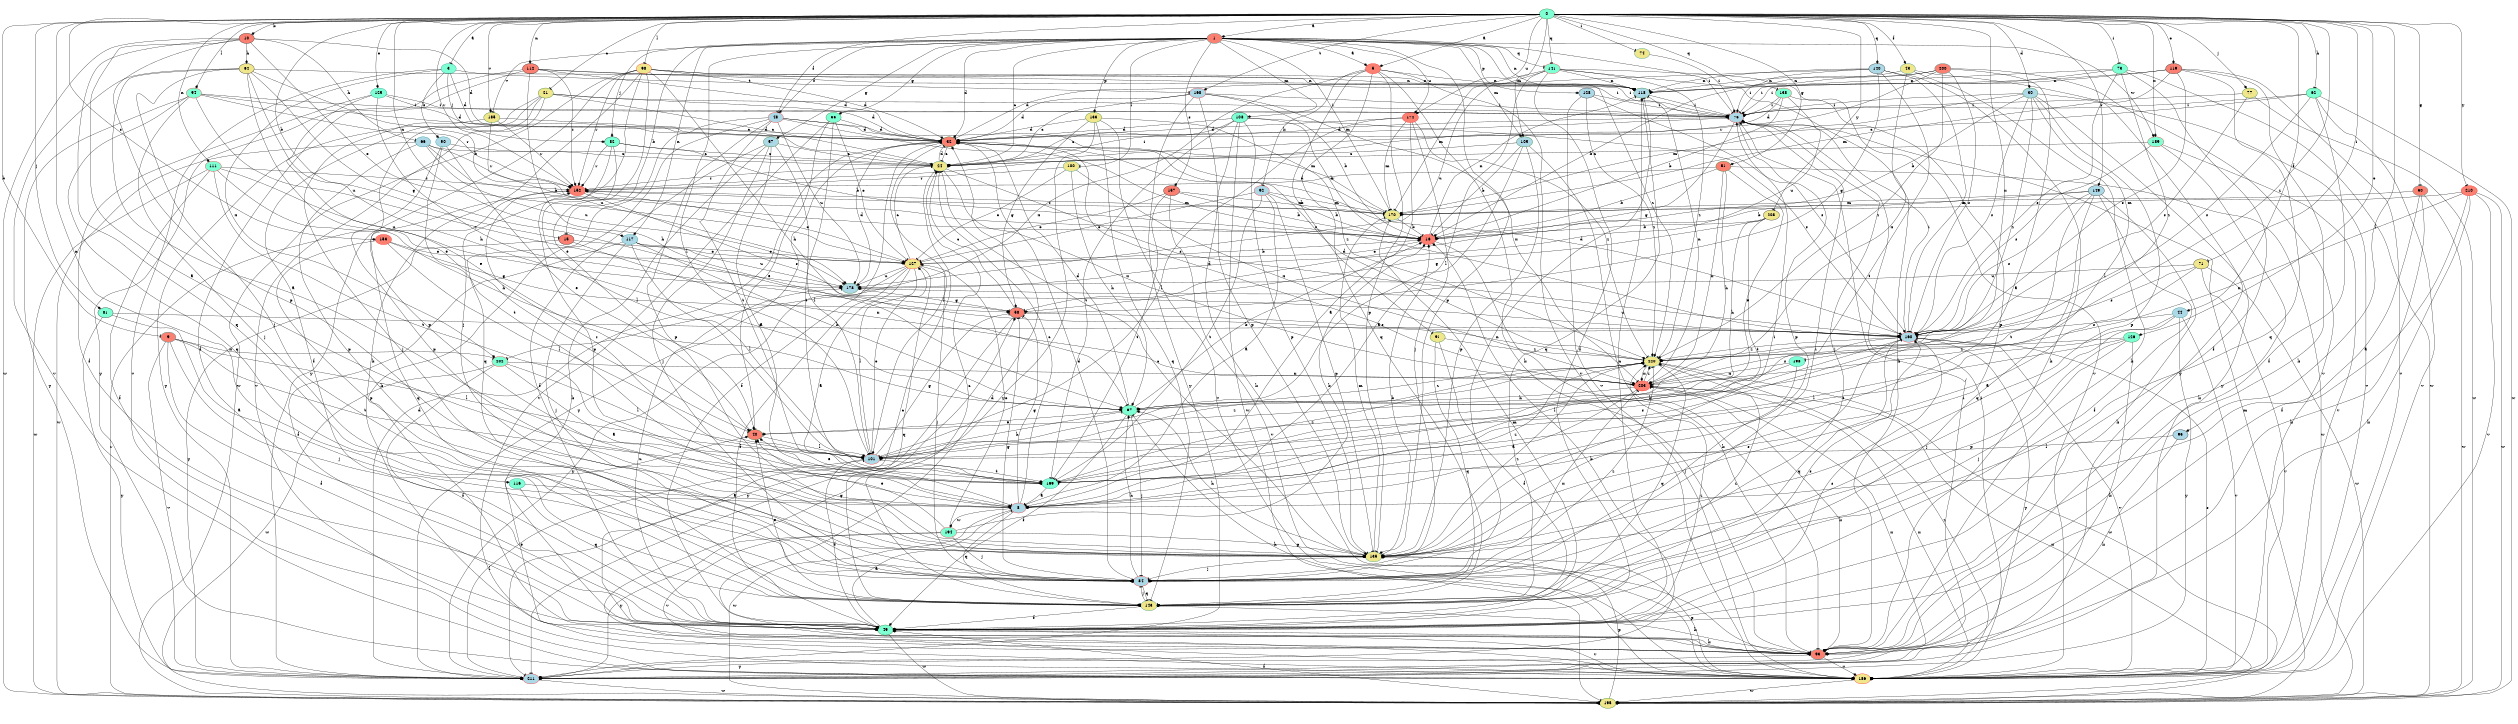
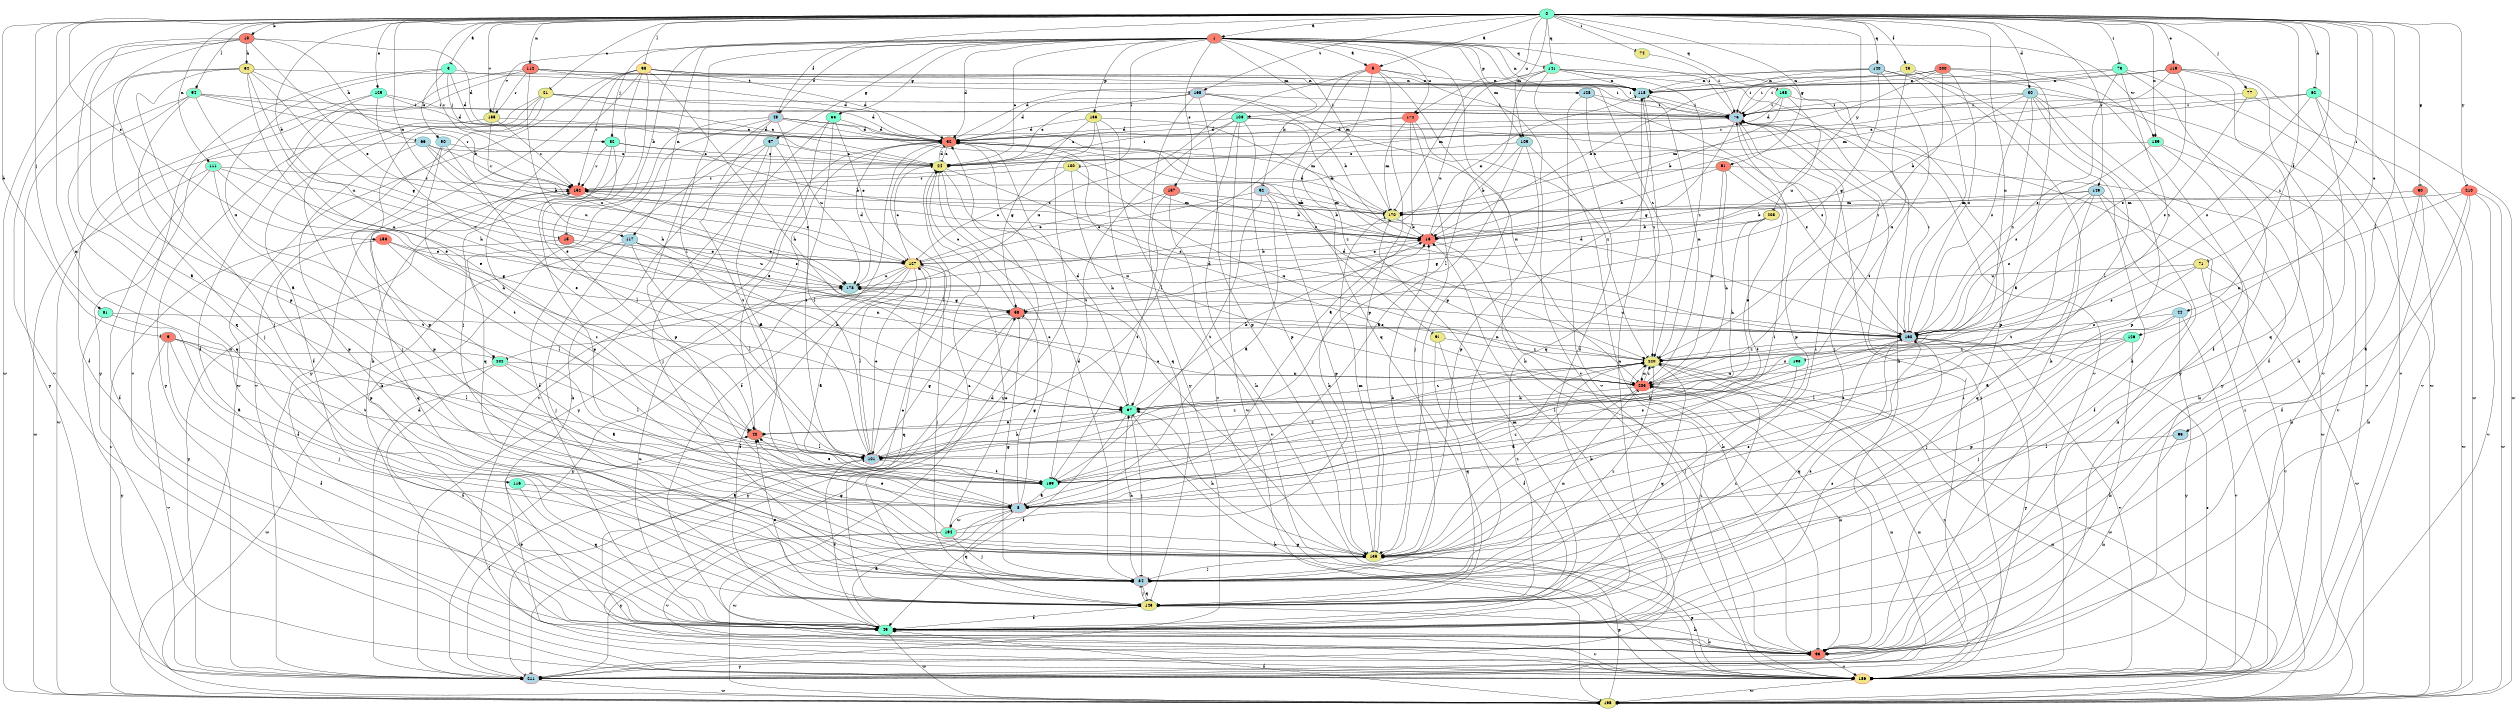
edge "112" -> "152": now "112" -> "185"
edge "195" -> "75": label "m" -> "i"
